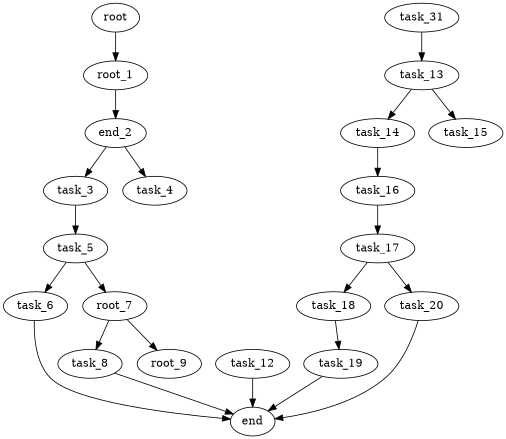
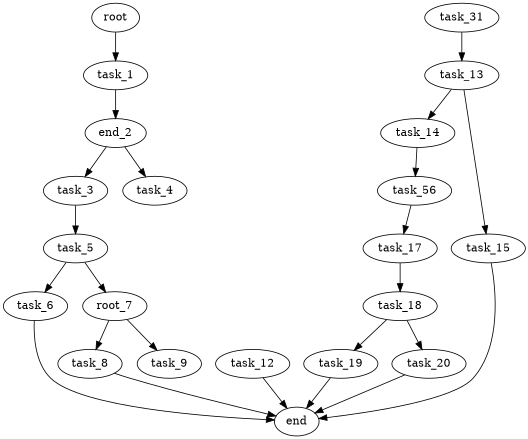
node "root_1": label "root_1" -> "task_1"
node "task_16": label "task_16" -> "task_56"
edge "task_17" -> "task_20": now "task_18" -> "task_20"
node "root_9": label "root_9" -> "task_9"
edge "task_15" -> "end": added
